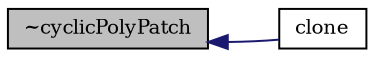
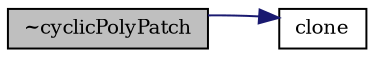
edge "clone" -> "~cyclicPolyPatch": reversed
